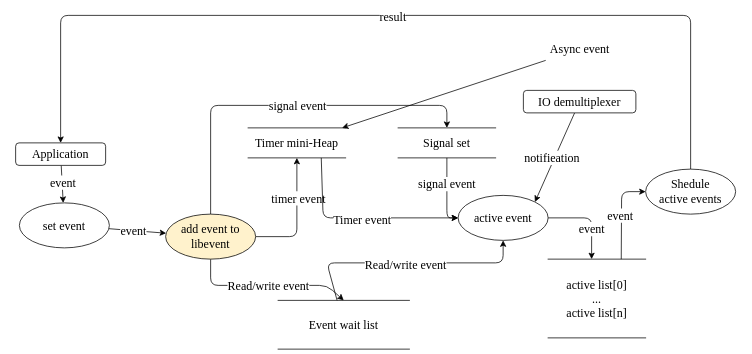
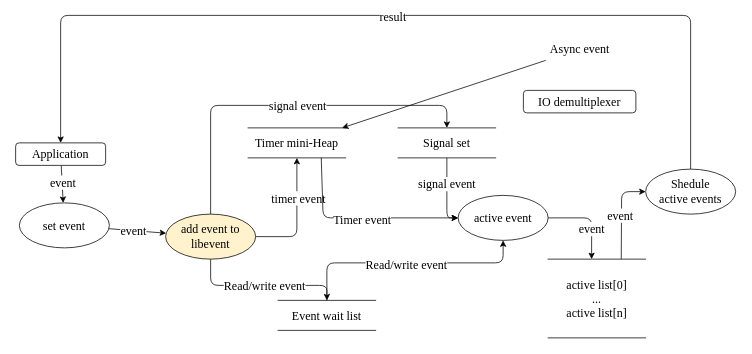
edge "IO demultiplexer" -> "active event": removed, label "notifieation"
node "Event wait list": size 131x49 -> 98x30
